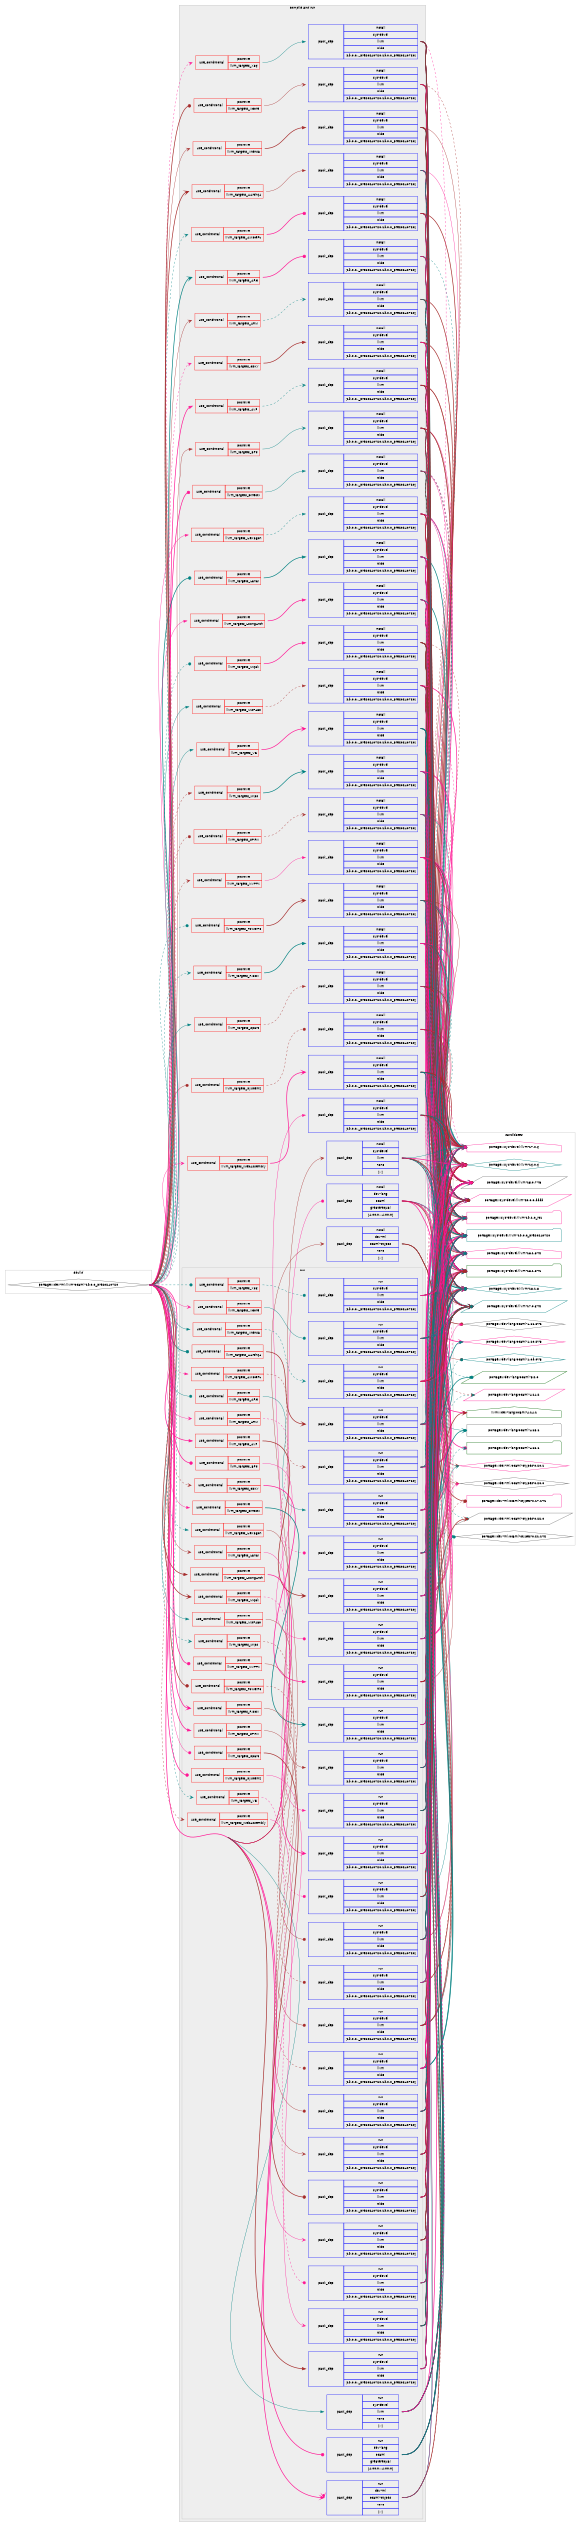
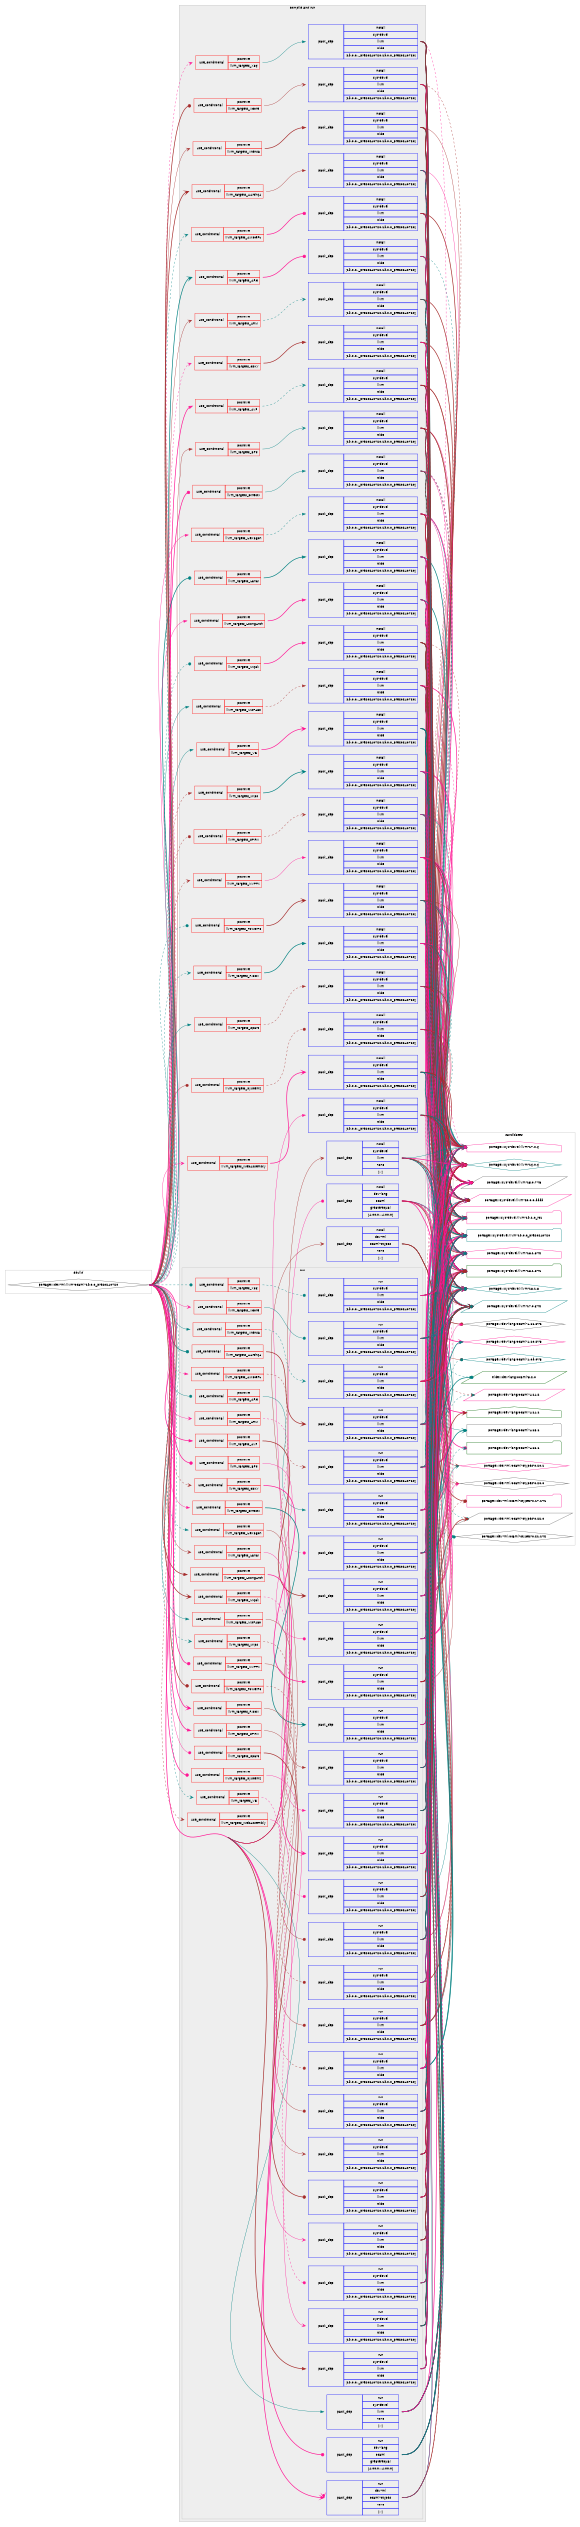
node "portage://dev-lang/ocaml-5.2.0": label "portage://dev-lang/ocaml-5.2.0" -> "tilde://dev-lang/ocaml-5.2.0"
node "llvm://dev-lang/ocaml-4.14.1": label "llvm://dev-lang/ocaml-4.14.1" -> "portage://dev-lang/ocaml-4.14.1"
